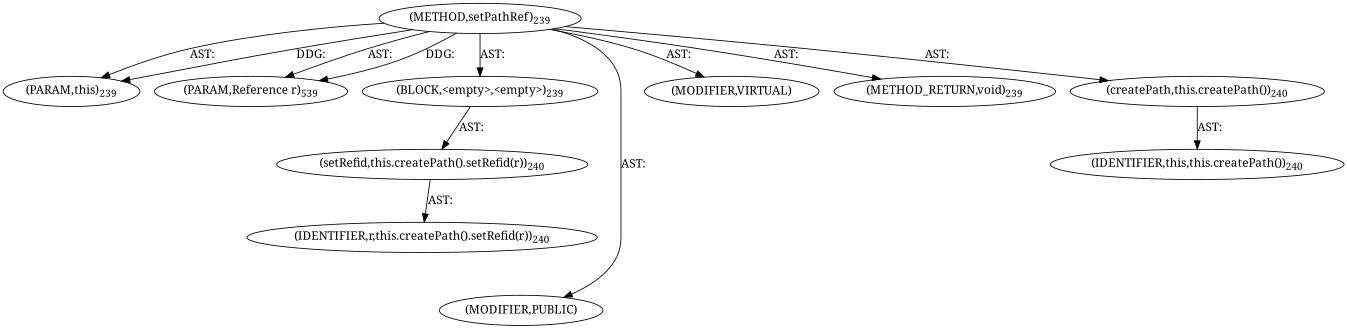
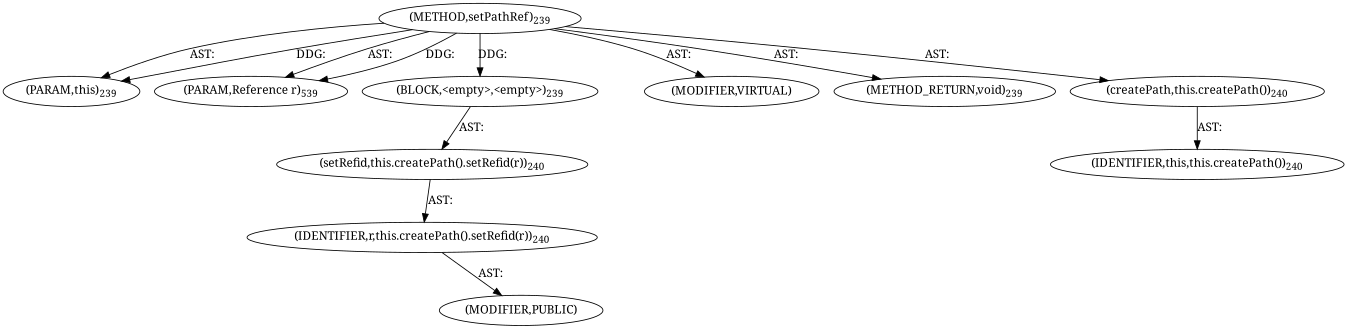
edge "(METHOD,setPathRef)" -> "(BLOCK,<empty>,<empty>)": label "AST: " -> "DDG: "
edge "(METHOD,setPathRef)" -> "(MODIFIER,PUBLIC)": now "(IDENTIFIER,r,this.createPath().setRefid(r))" -> "(MODIFIER,PUBLIC)"
